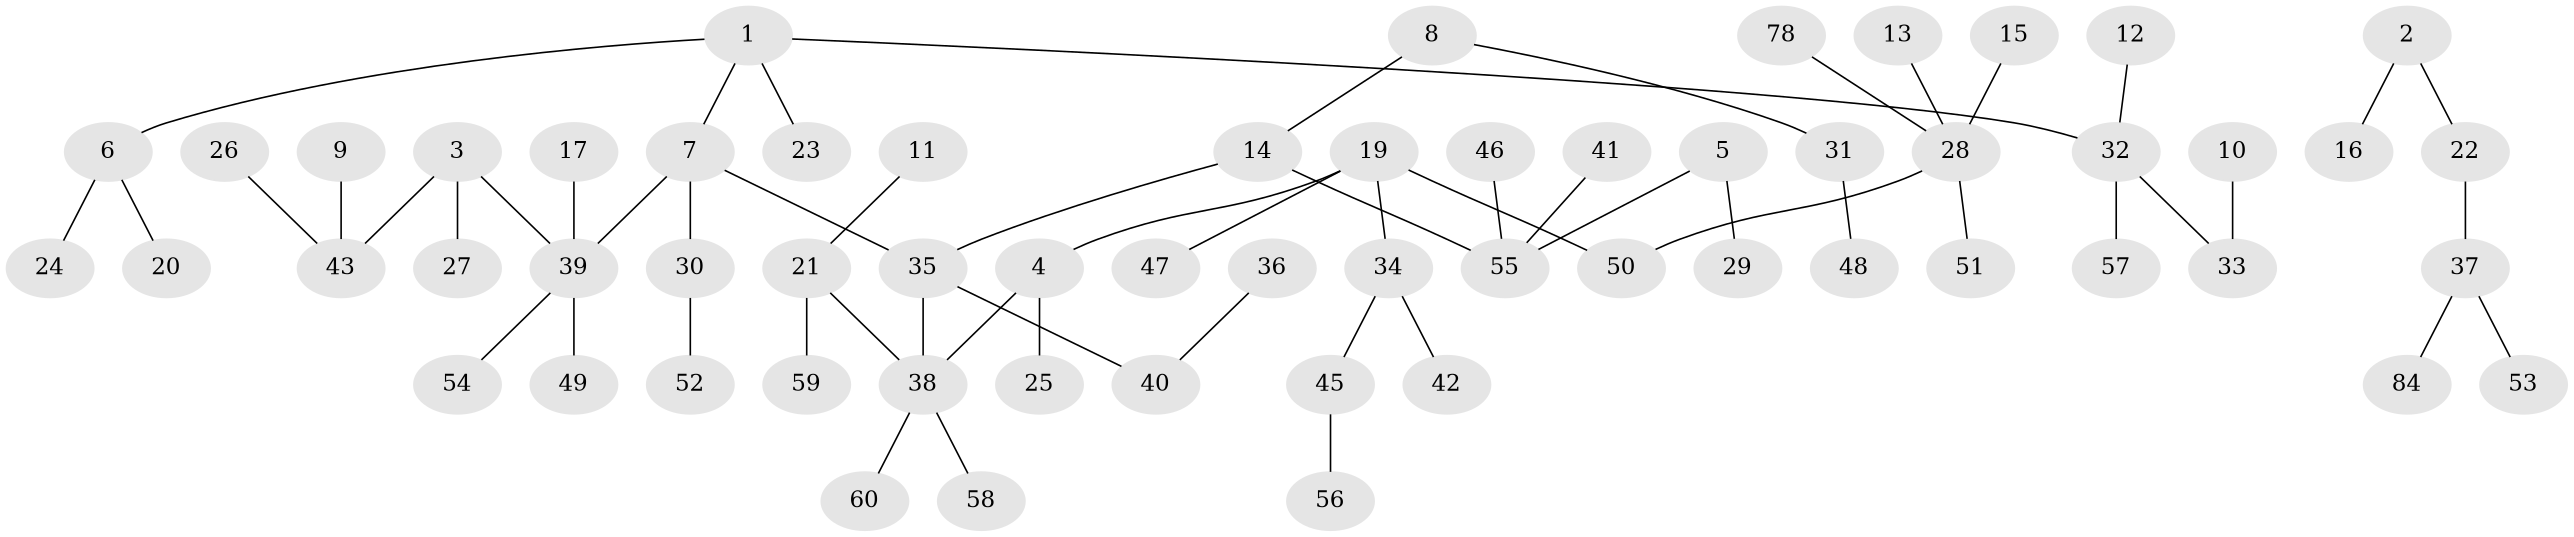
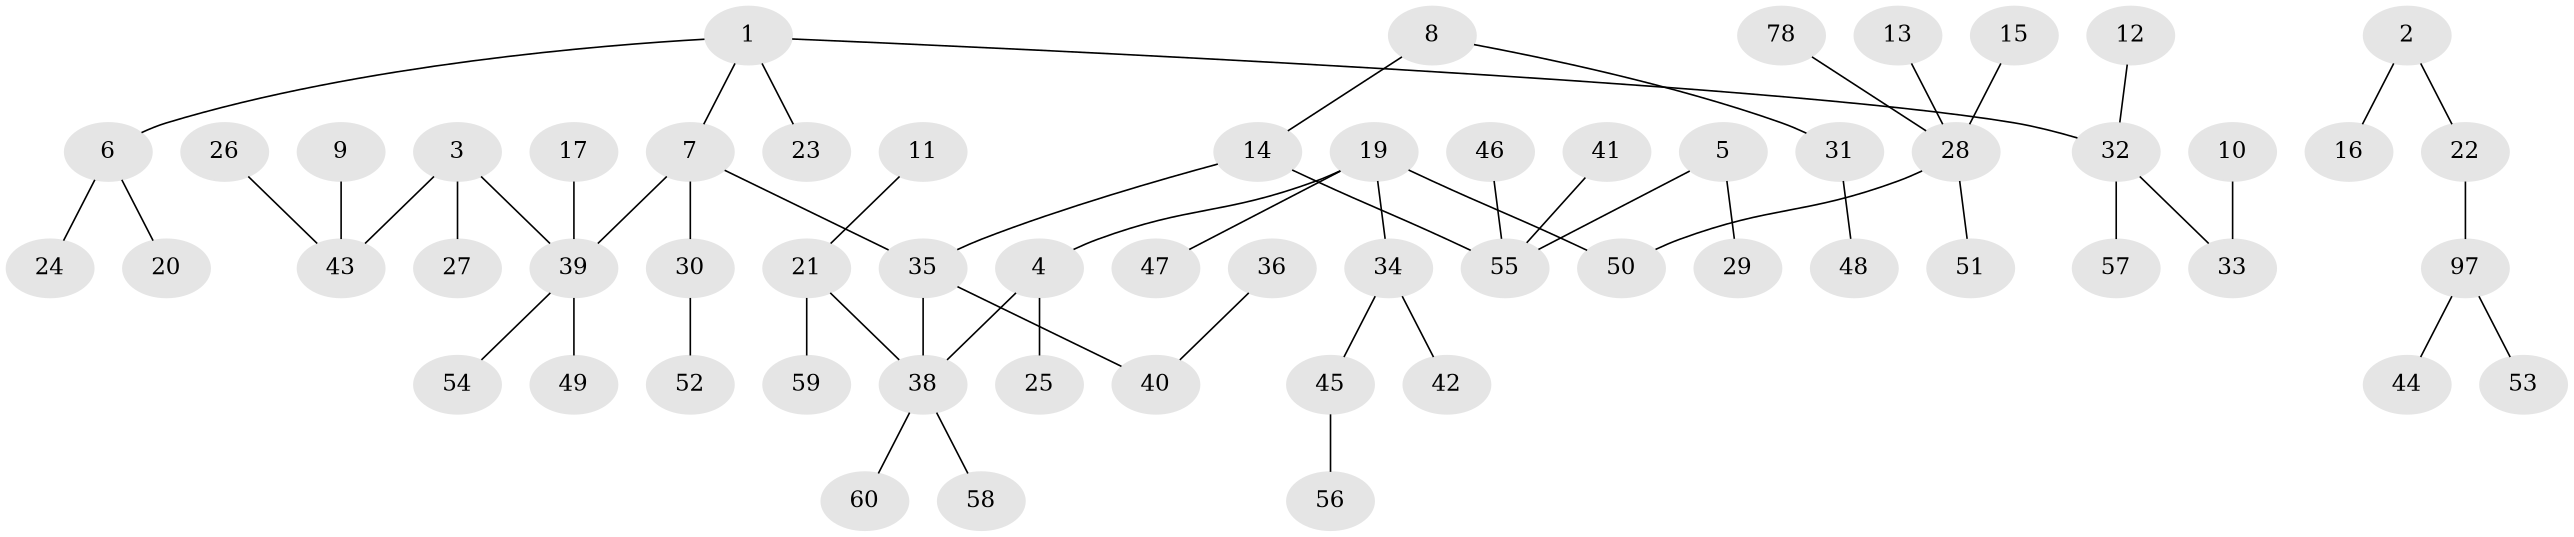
node "37": label "37" -> "97"
node "84": label "84" -> "44"
